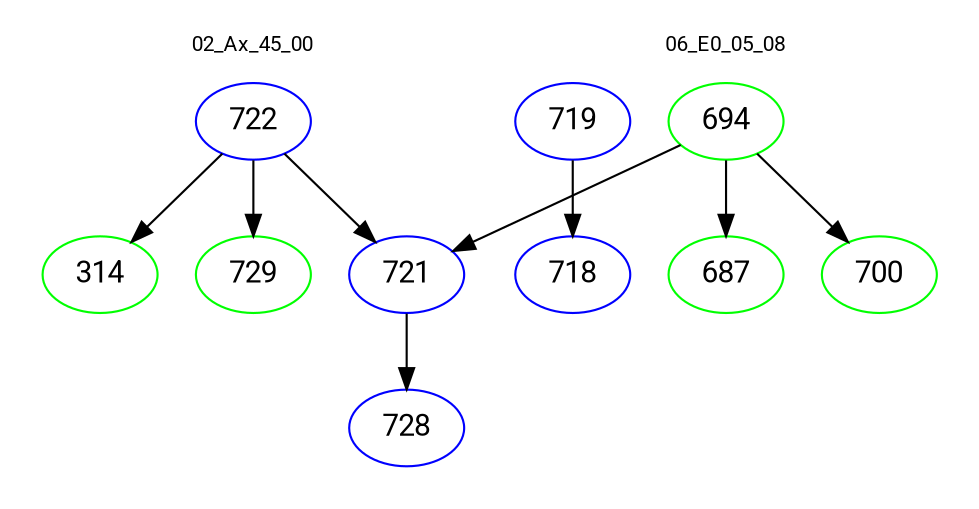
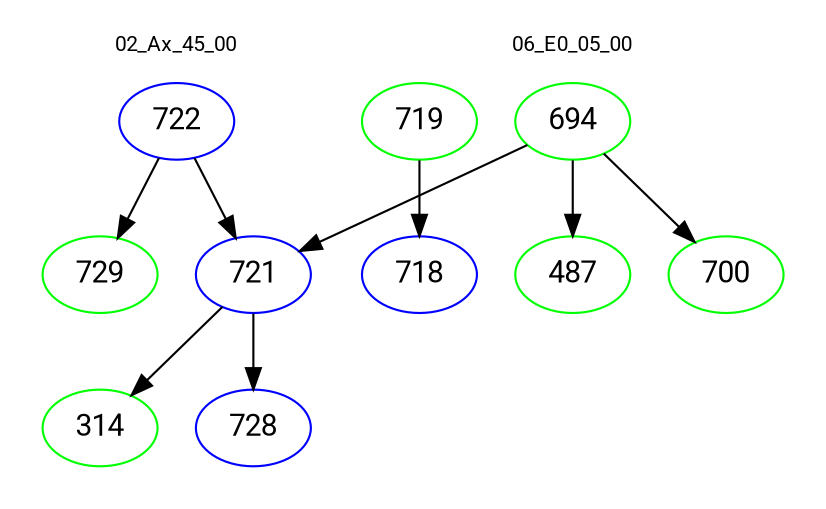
cluster "06_E0_05_08": label "06_E0_05_08" -> "06_E0_05_00"
node "719": color blue -> green
edge "722" -> "314": now "721" -> "314"
node "687": label "687" -> "487"
